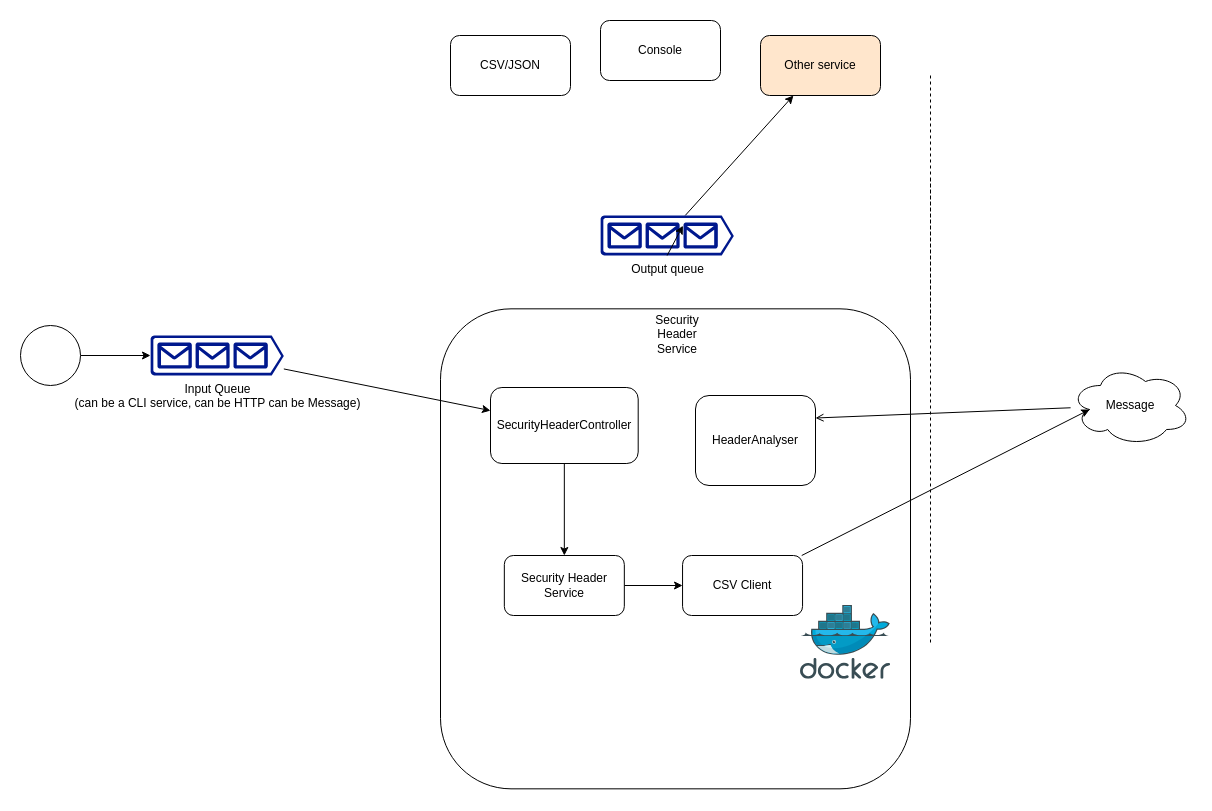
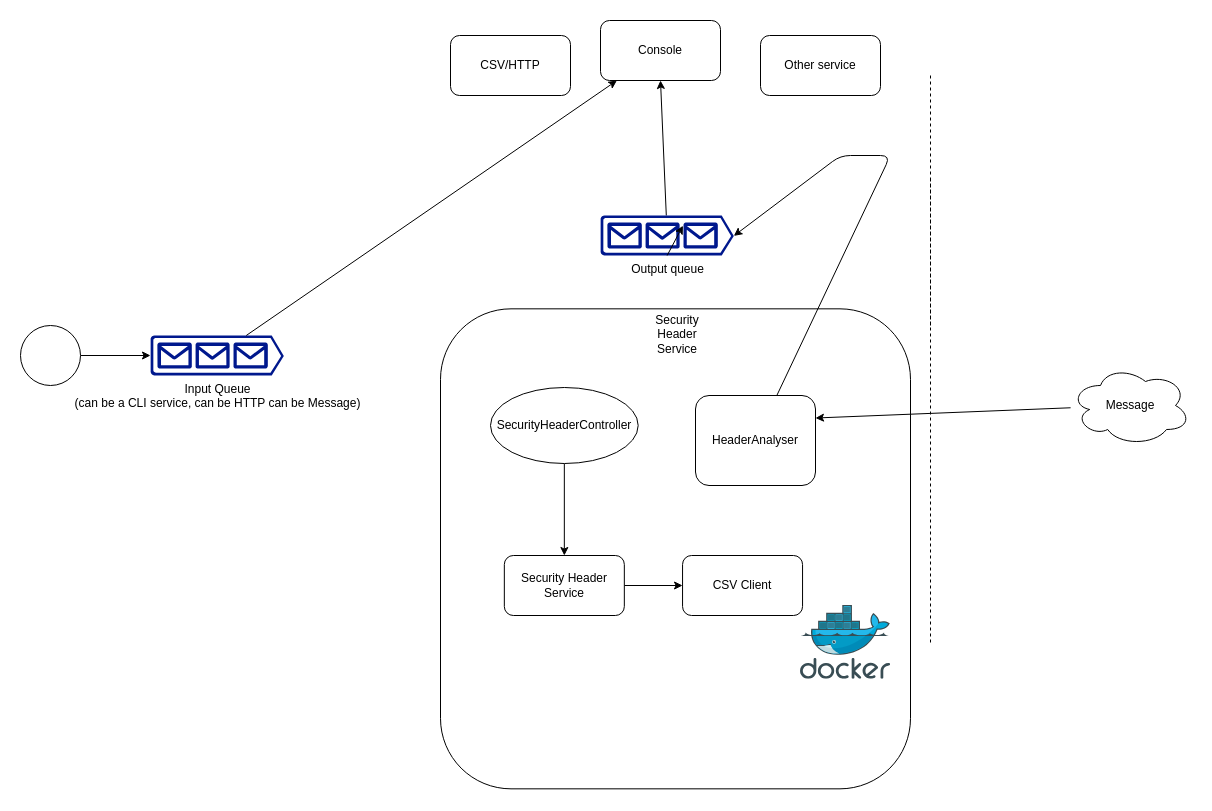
node "CSV/JSON": label "CSV/JSON" -> "CSV/HTTP"
node "Other service": fillcolor #ffe6cc -> #ffffff
edge "Output queue" -> "Other service": now "Output queue" -> "Console"
edge "HeaderAnalyser" -> "Output queue": added
edge "Input Queue (can be a CLI service, can be HTTP can be Message)" -> "SecurityHeaderController": now "Input Queue (can be a CLI service, can be HTTP can be Message)" -> "Console"
edge "Message" -> "HeaderAnalyser": arrowhead open -> classic
node "SecurityHeaderController": shape rounded rectangle -> ellipse
edge "CSV Client" -> "Message": removed
